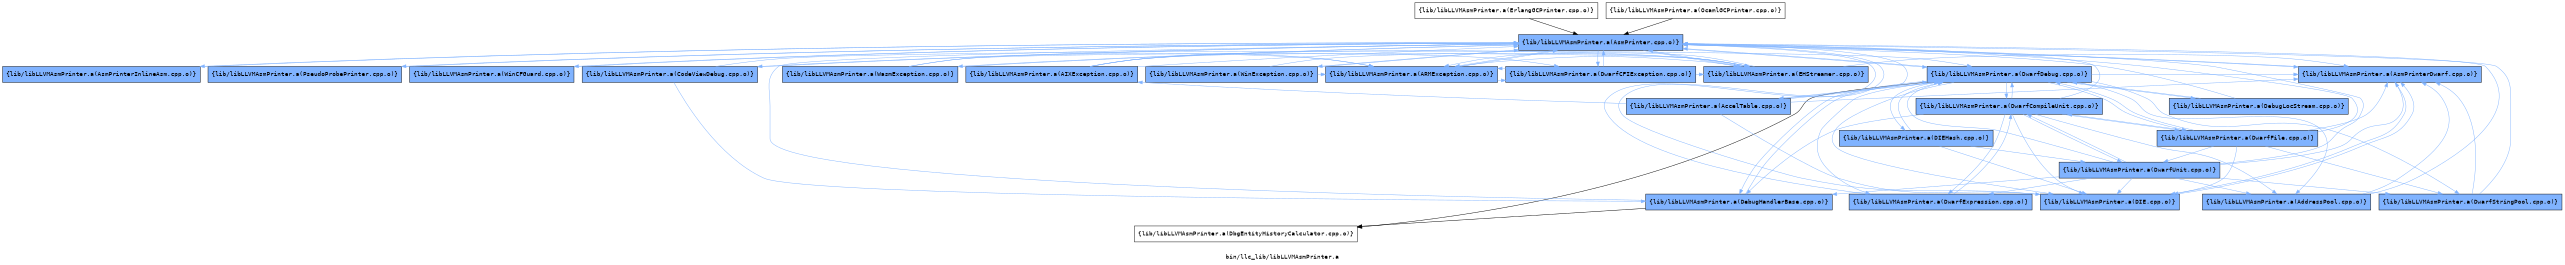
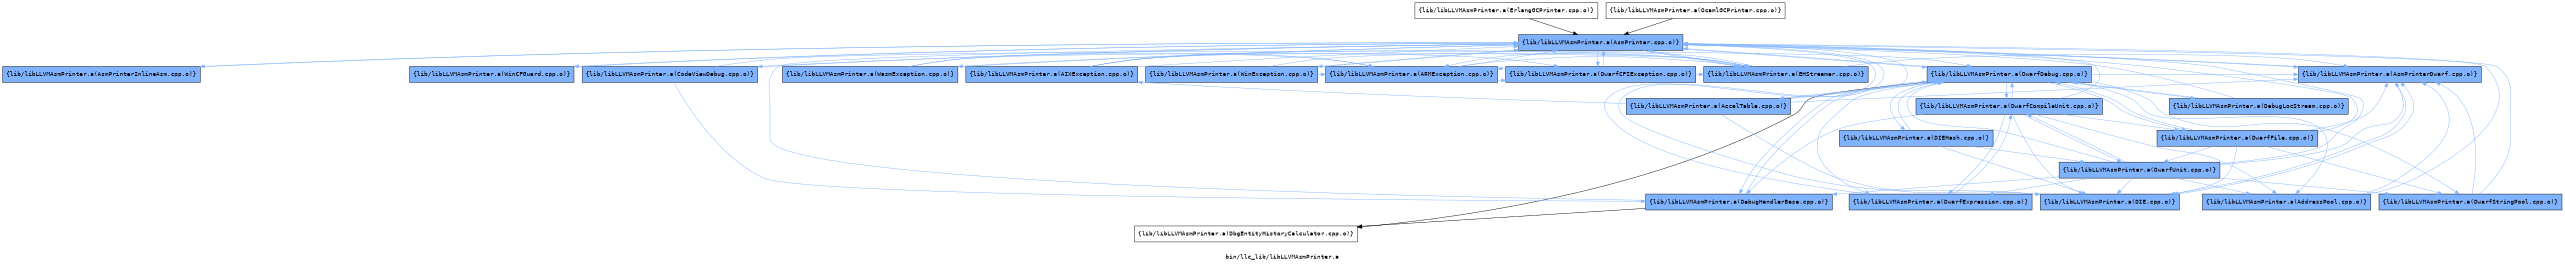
edge "{lib/libLLVMAsmPrinter.a(AsmPrinter.cpp.o)}" -> "{lib/libLLVMAsmPrinter.a(ARMException.cpp.o)}": removed
node "{lib/libLLVMAsmPrinter.a(PseudoProbePrinter.cpp.o)}": removed
edge "{lib/libLLVMAsmPrinter.a(DwarfFile.cpp.o)}" -> "{lib/libLLVMAsmPrinter.a(DwarfCompileUnit.cpp.o)}": removed
edge "{lib/libLLVMAsmPrinter.a(DwarfDebug.cpp.o)}" -> "{lib/libLLVMAsmPrinter.a(DIE.cpp.o)}": removed
